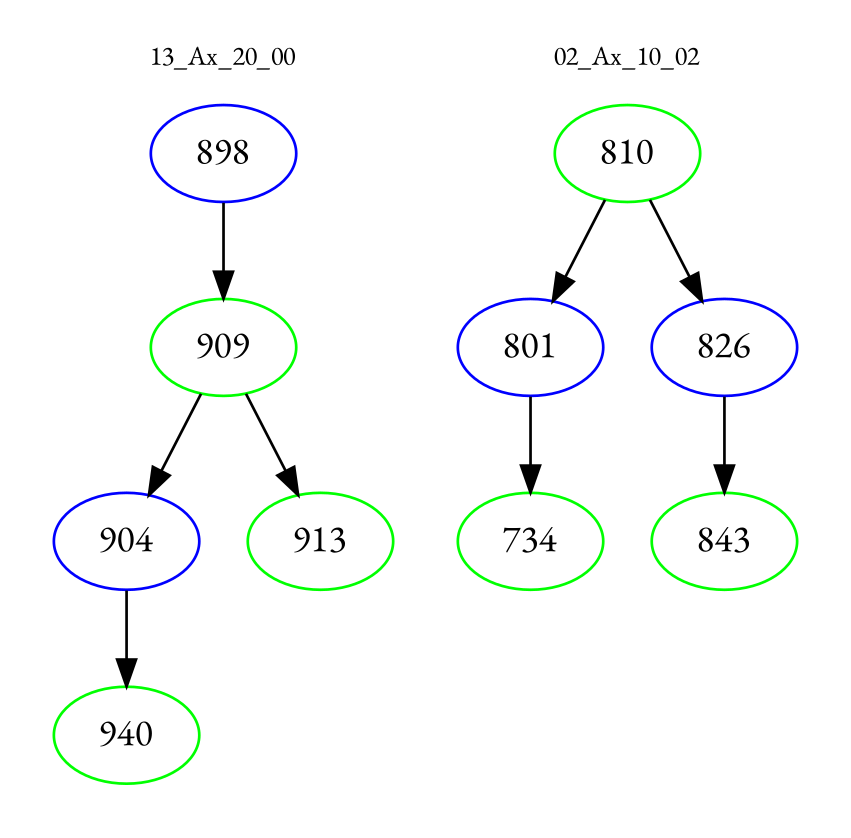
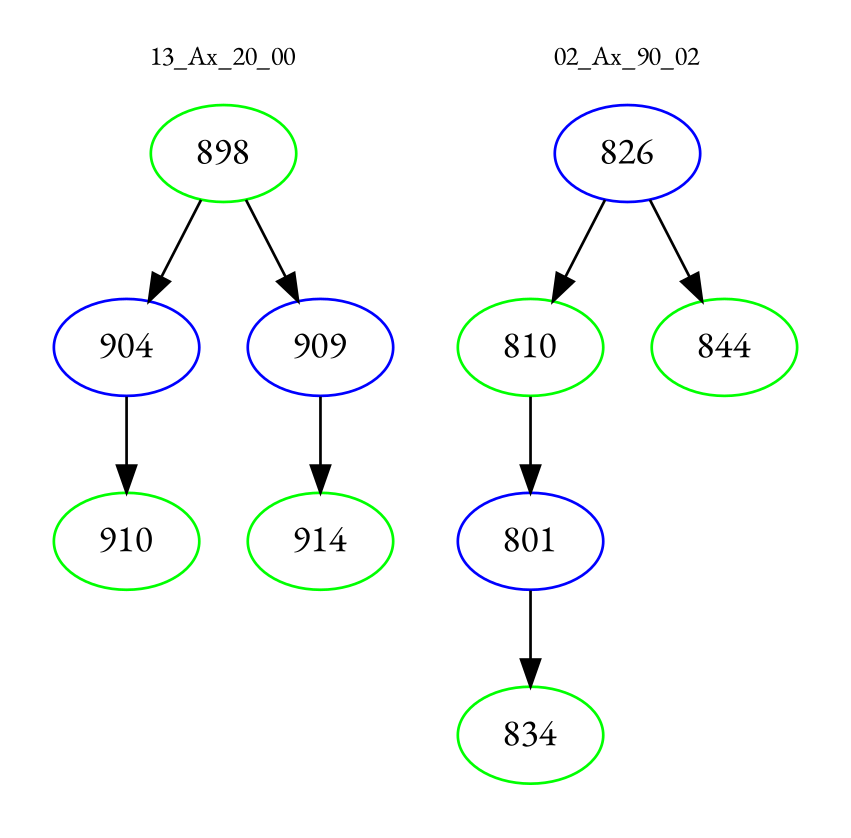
cluster "02_Ax_10_02": label "02_Ax_10_02" -> "02_Ax_90_02"
node "898": color blue -> green
edge "810" -> "826": reversed
node "909": color green -> blue
edge "909" -> "904": now "898" -> "904"
node "913": label "913" -> "914"
node "734": label "734" -> "834"
node "843": label "843" -> "844"
node "940": label "940" -> "910"
